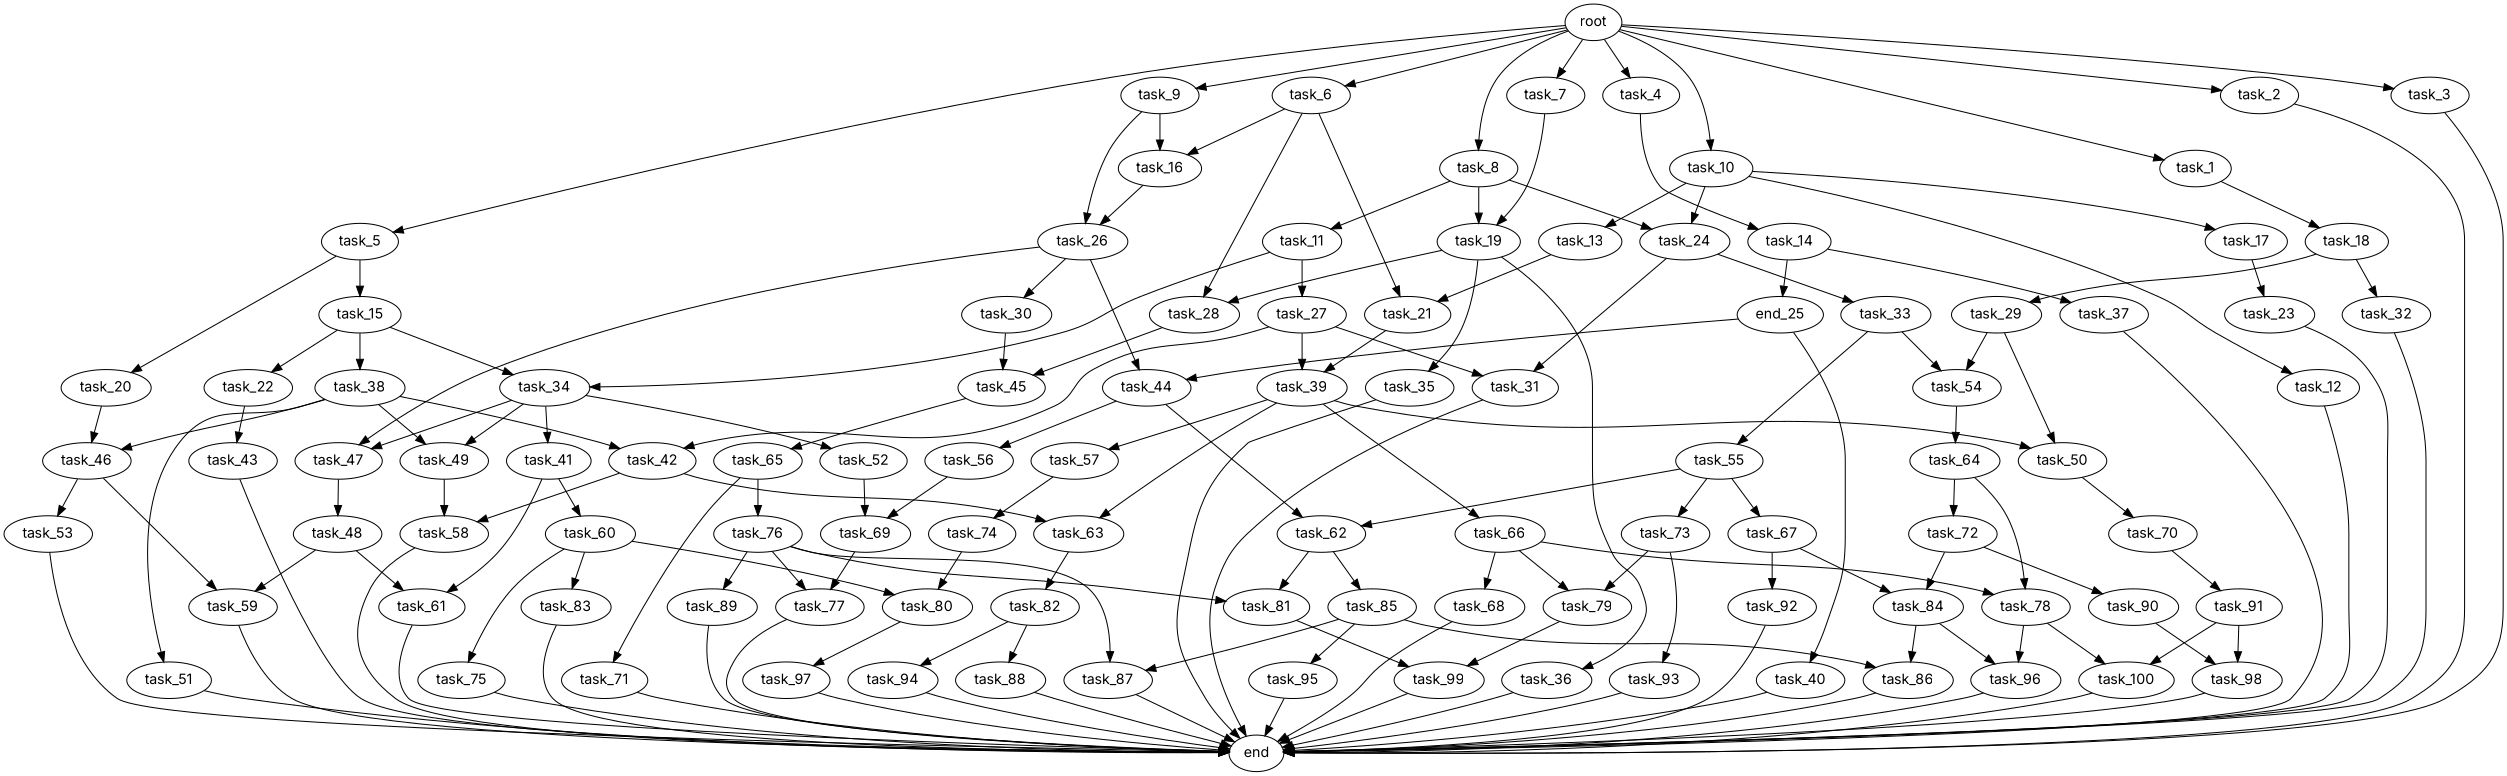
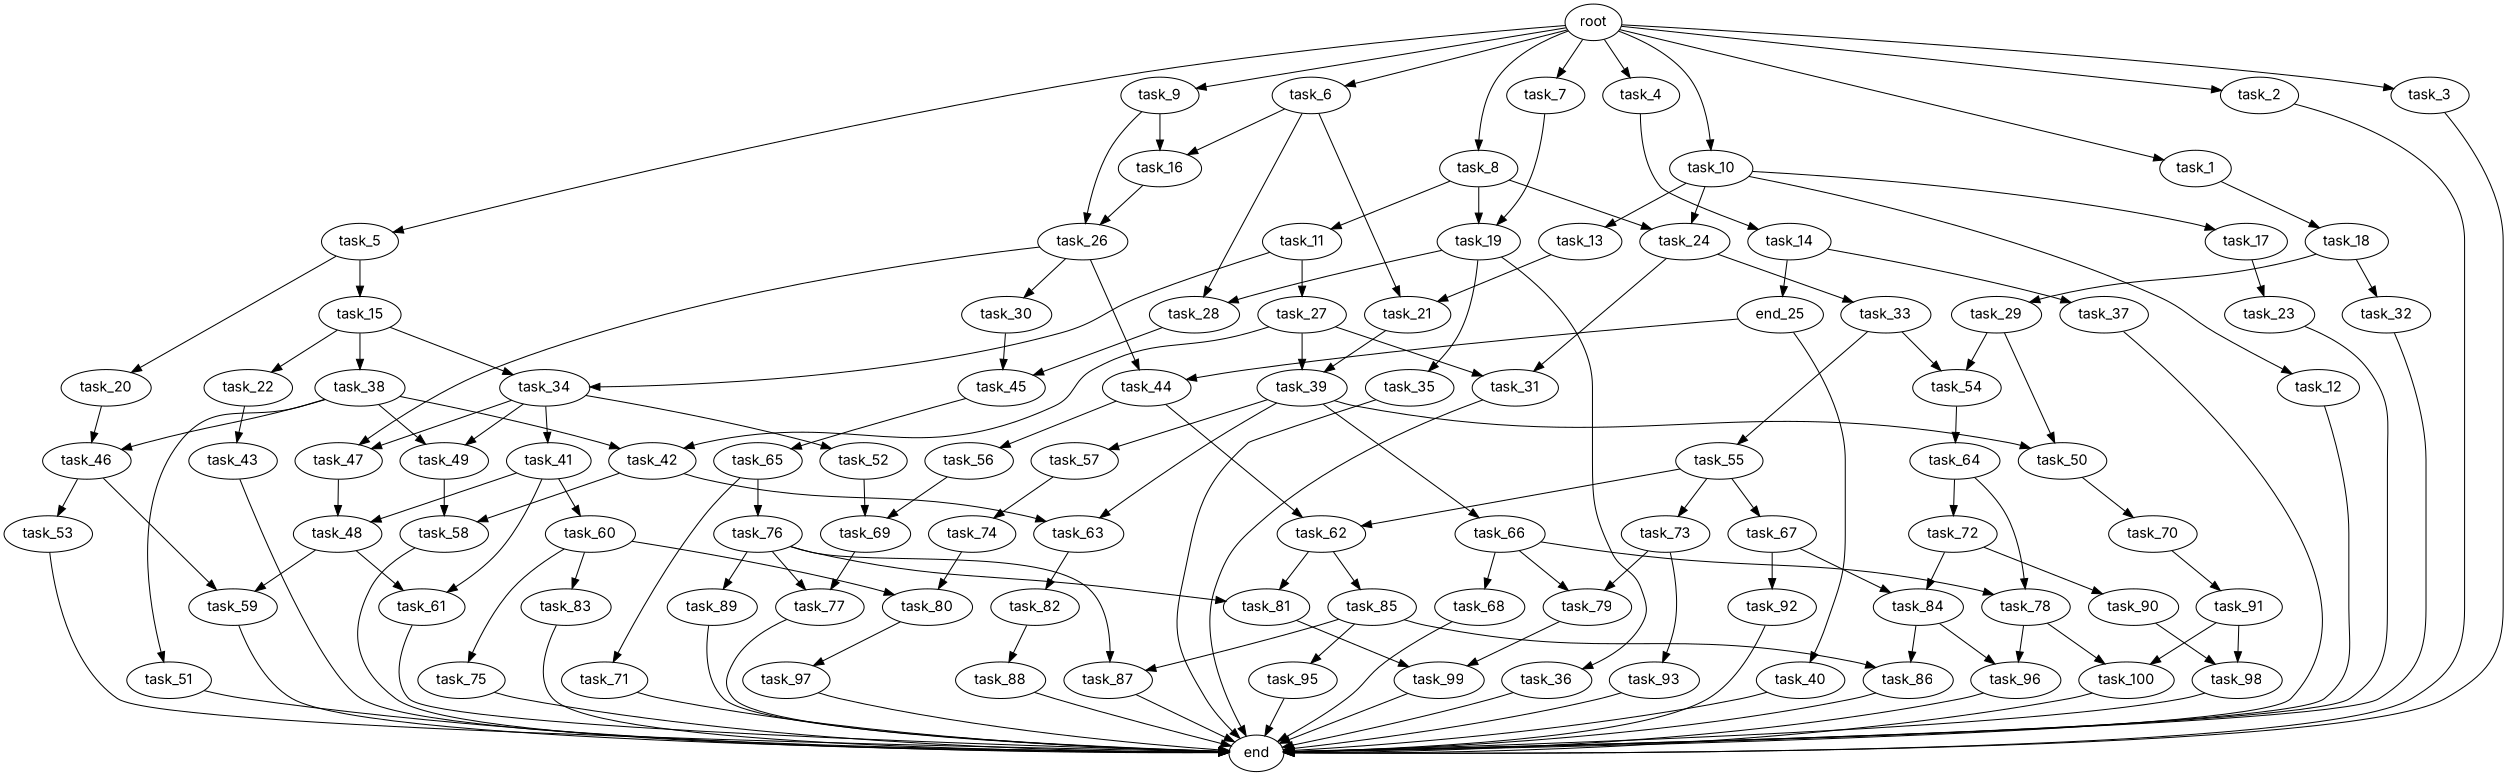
edge "task_41" -> "task_48": added
node "task_94": removed
